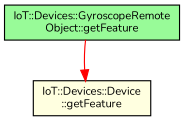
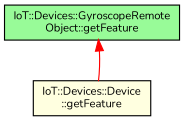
edge "IoT::Devices::GyroscopeRemote Object::getFeature" -> "IoT::Devices::Device ::getFeature": reversed
